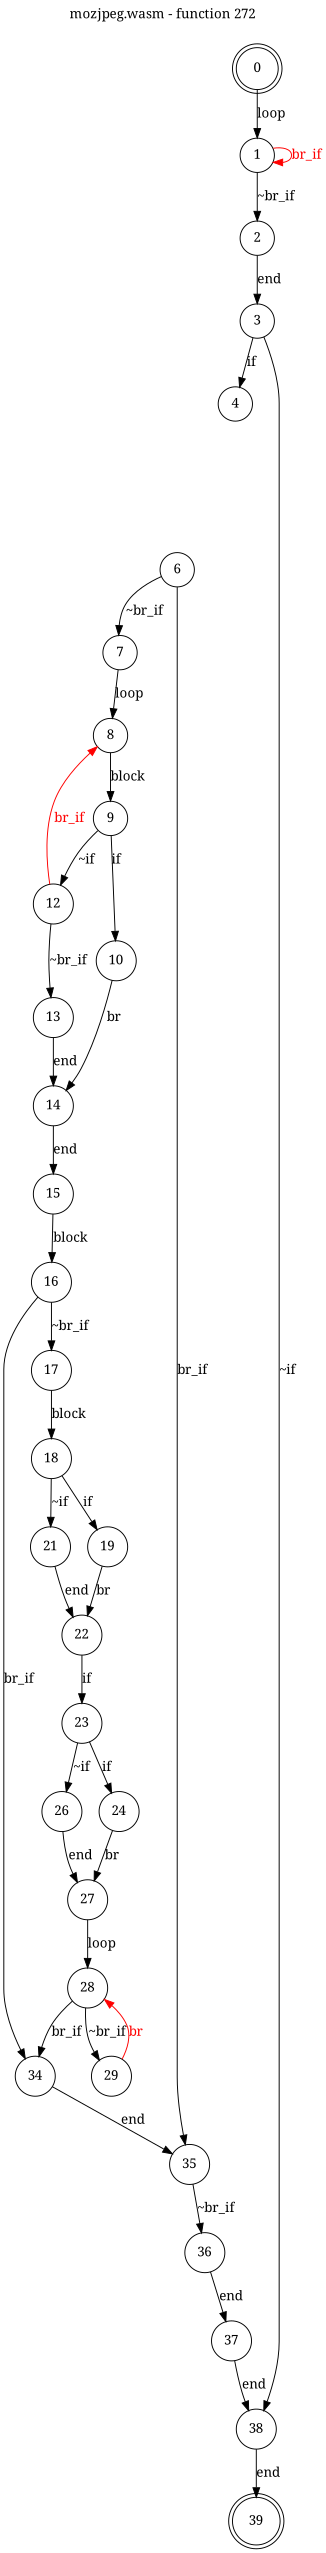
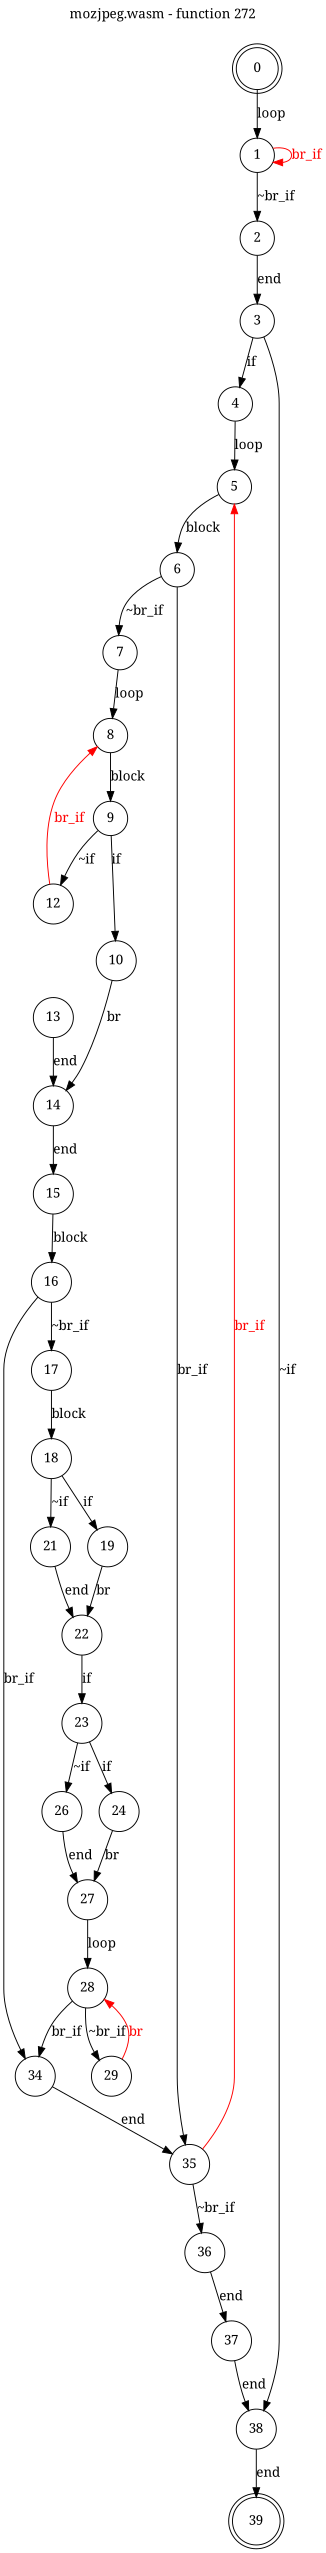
node "5": added
edge "12" -> "13": removed, label "~br_if"
